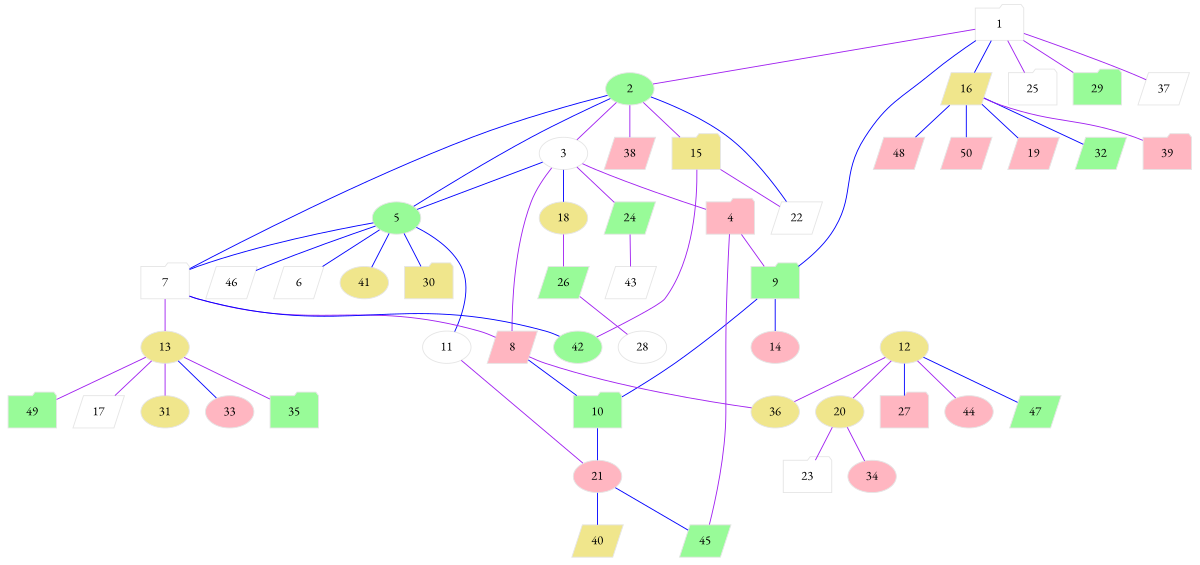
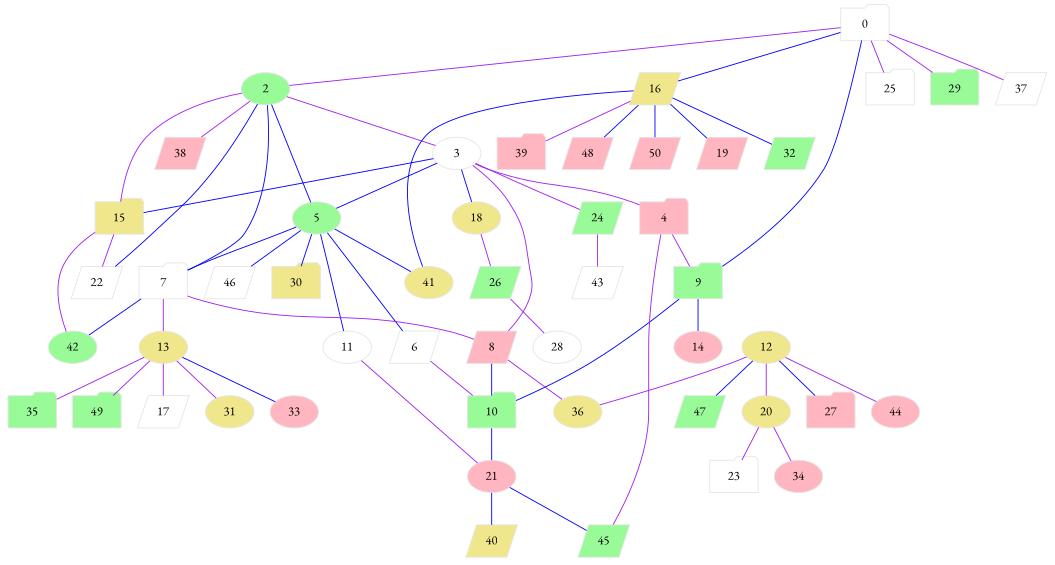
node "1": label "1" -> "0"
edge "16" -- "41": added
edge "3" -- "15": added
edge "6" -- "10": added
